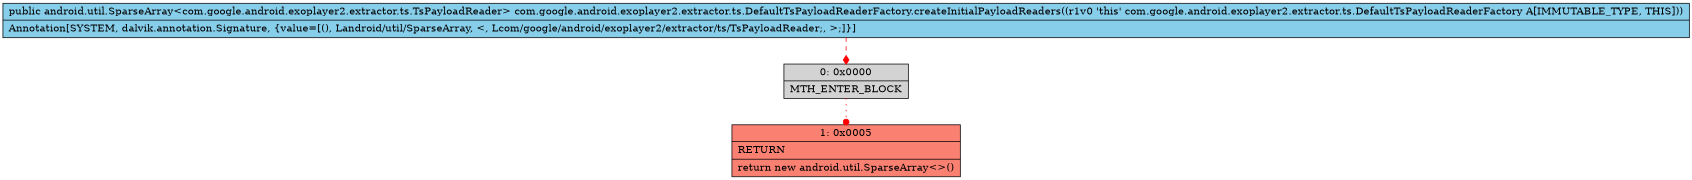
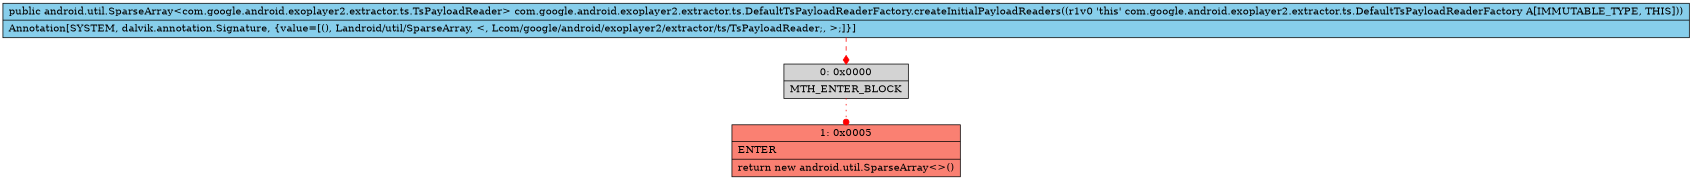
node "1: 0x0005": text "RETURN" -> "ENTER"
